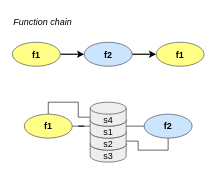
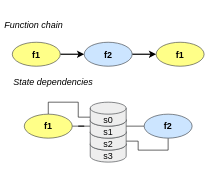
node "Function chain": moved (51, 21) -> (42, 24)
node "State dependencies": added
node "s4": label "s4" -> "s0"
